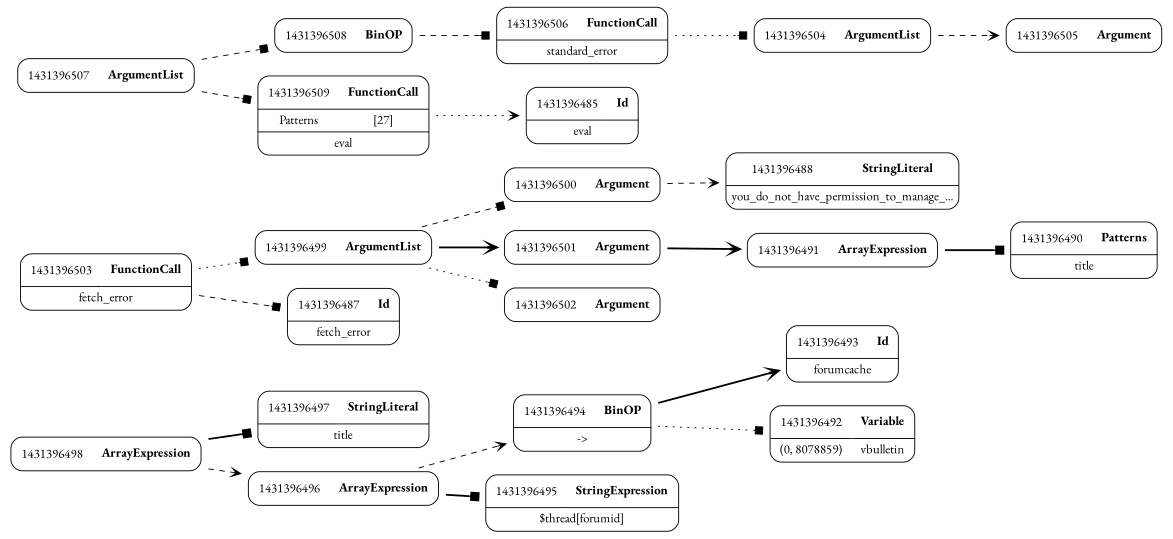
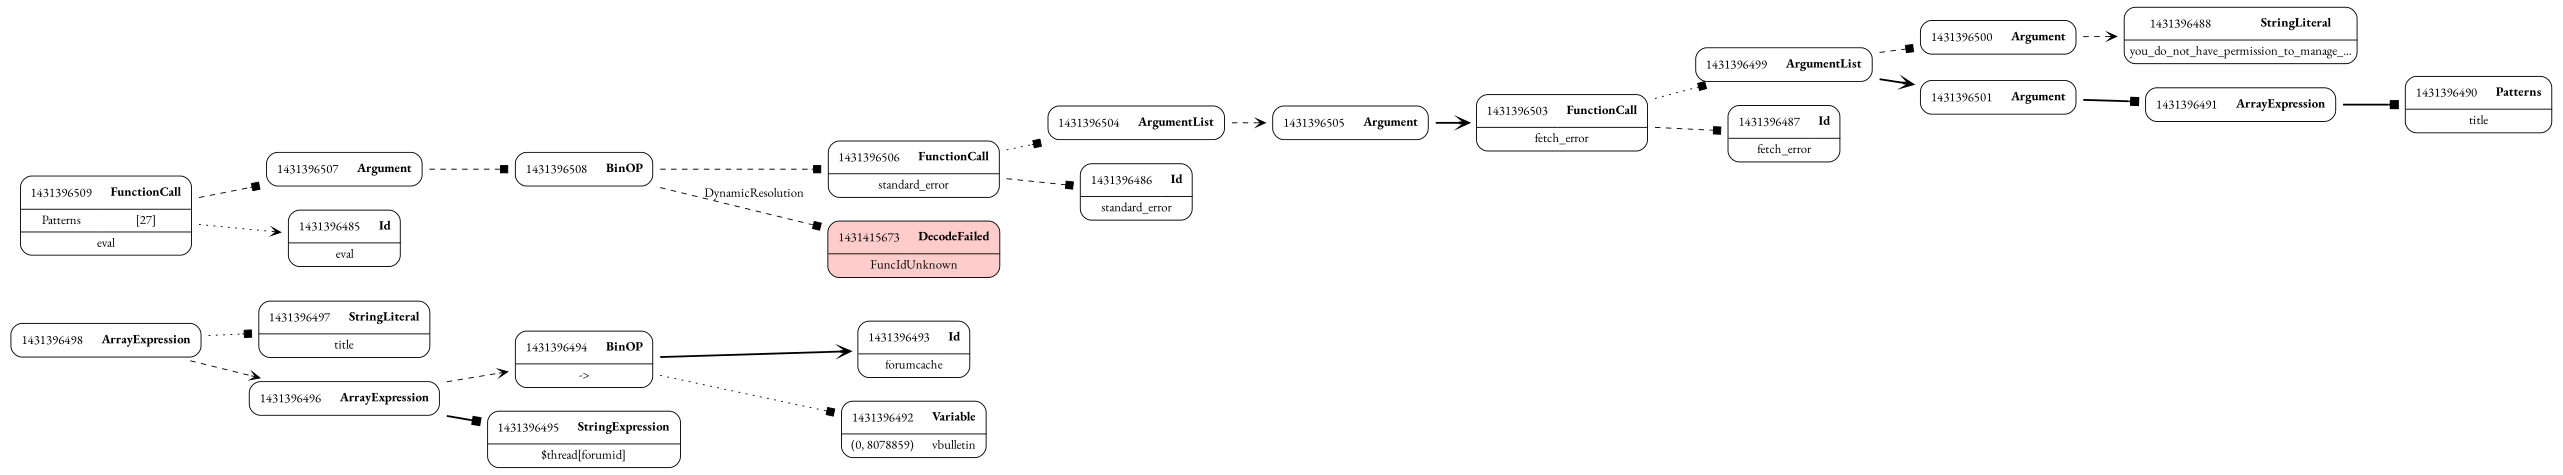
node "1431396507": text "ArgumentList" -> "Argument"
edge "1431396507" -> "1431396509": reversed
edge "1431396505" -> "1431396503": added
node "1431396486": added
edge "1431396501" -> "1431396491": arrowhead vee -> box
node "1431415673": added
node "1431396502": removed
edge "1431396498" -> "1431396497": style bold -> dotted
